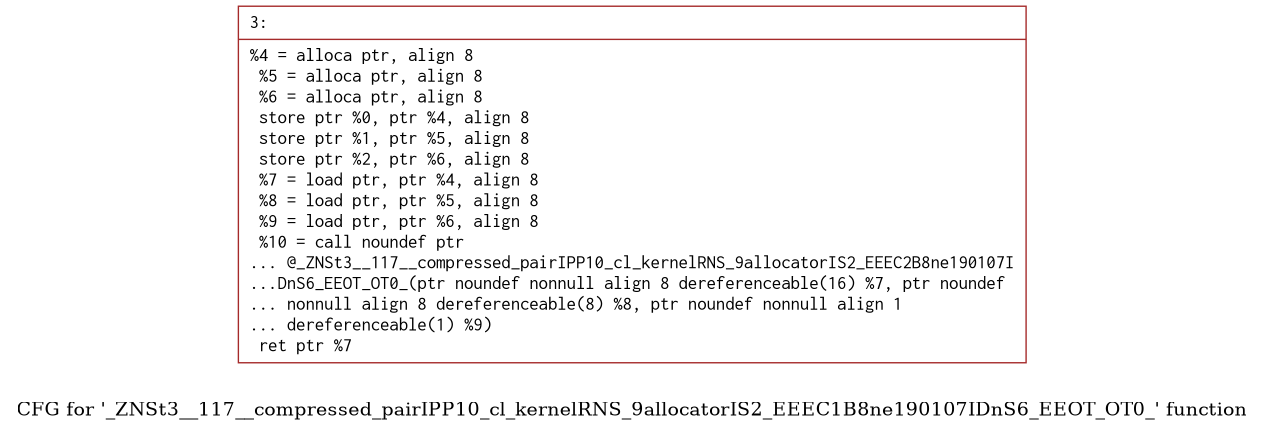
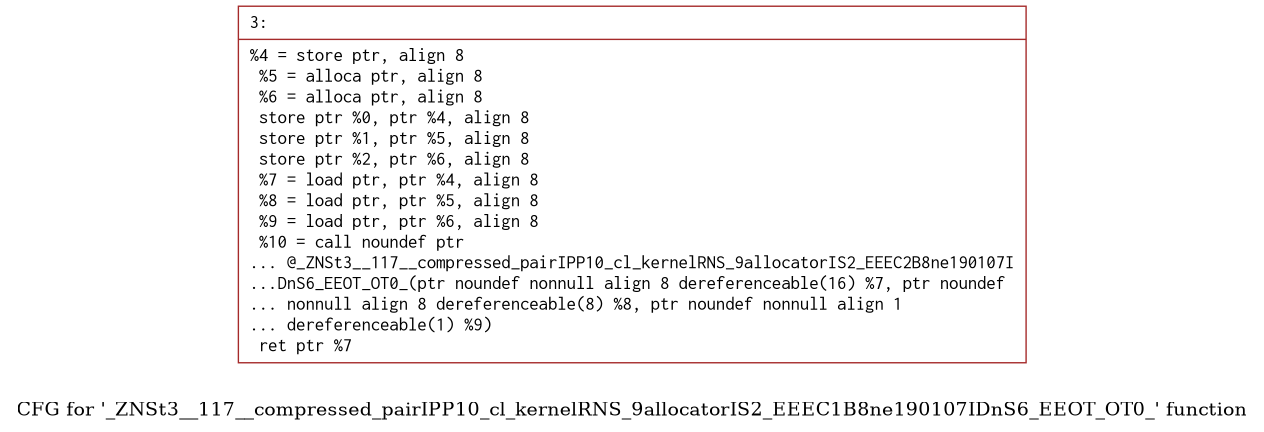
node "3:": text "%4 = alloca ptr, align 8" -> "%4 = store ptr, align 8"
